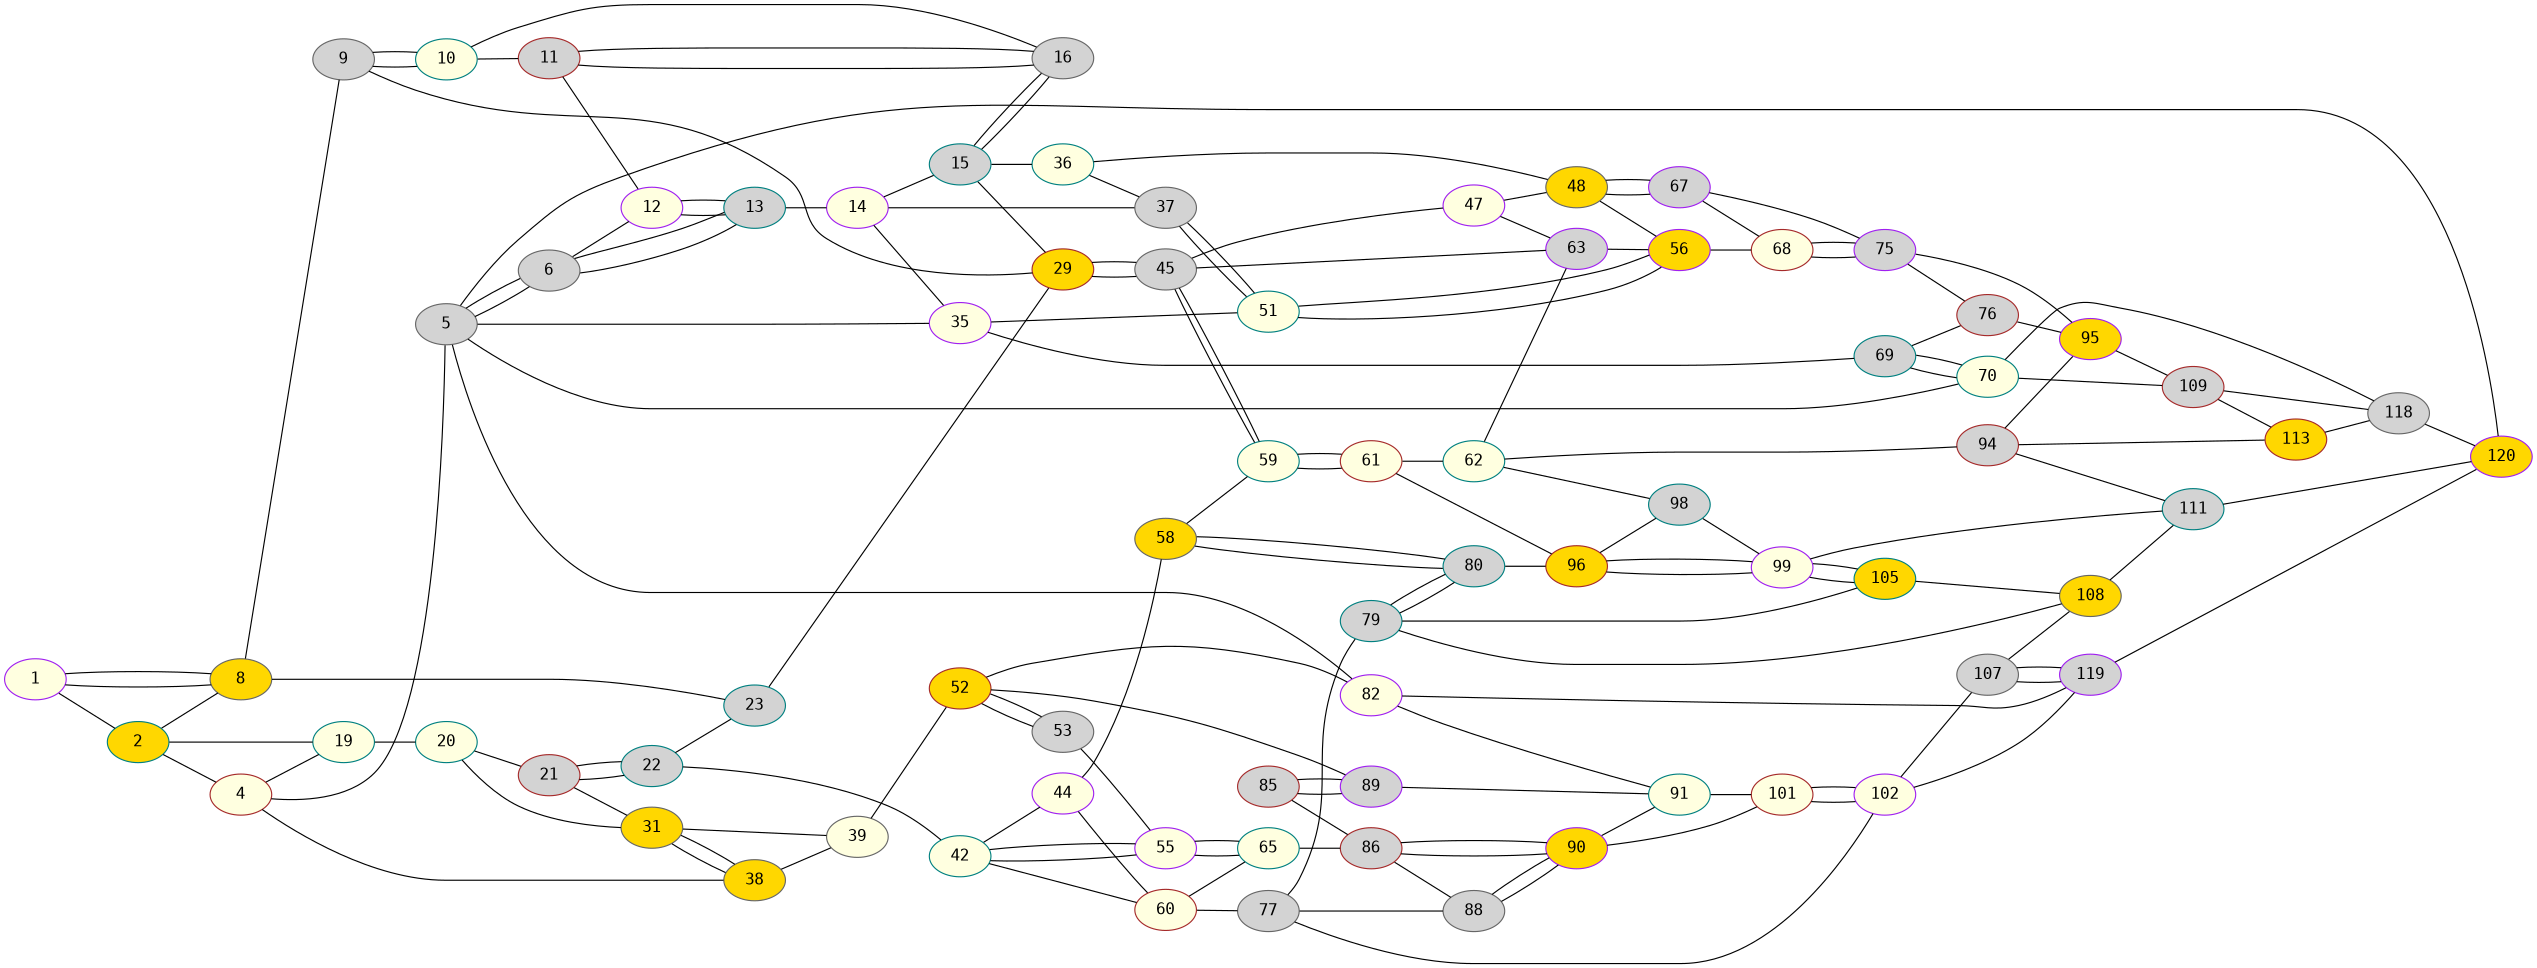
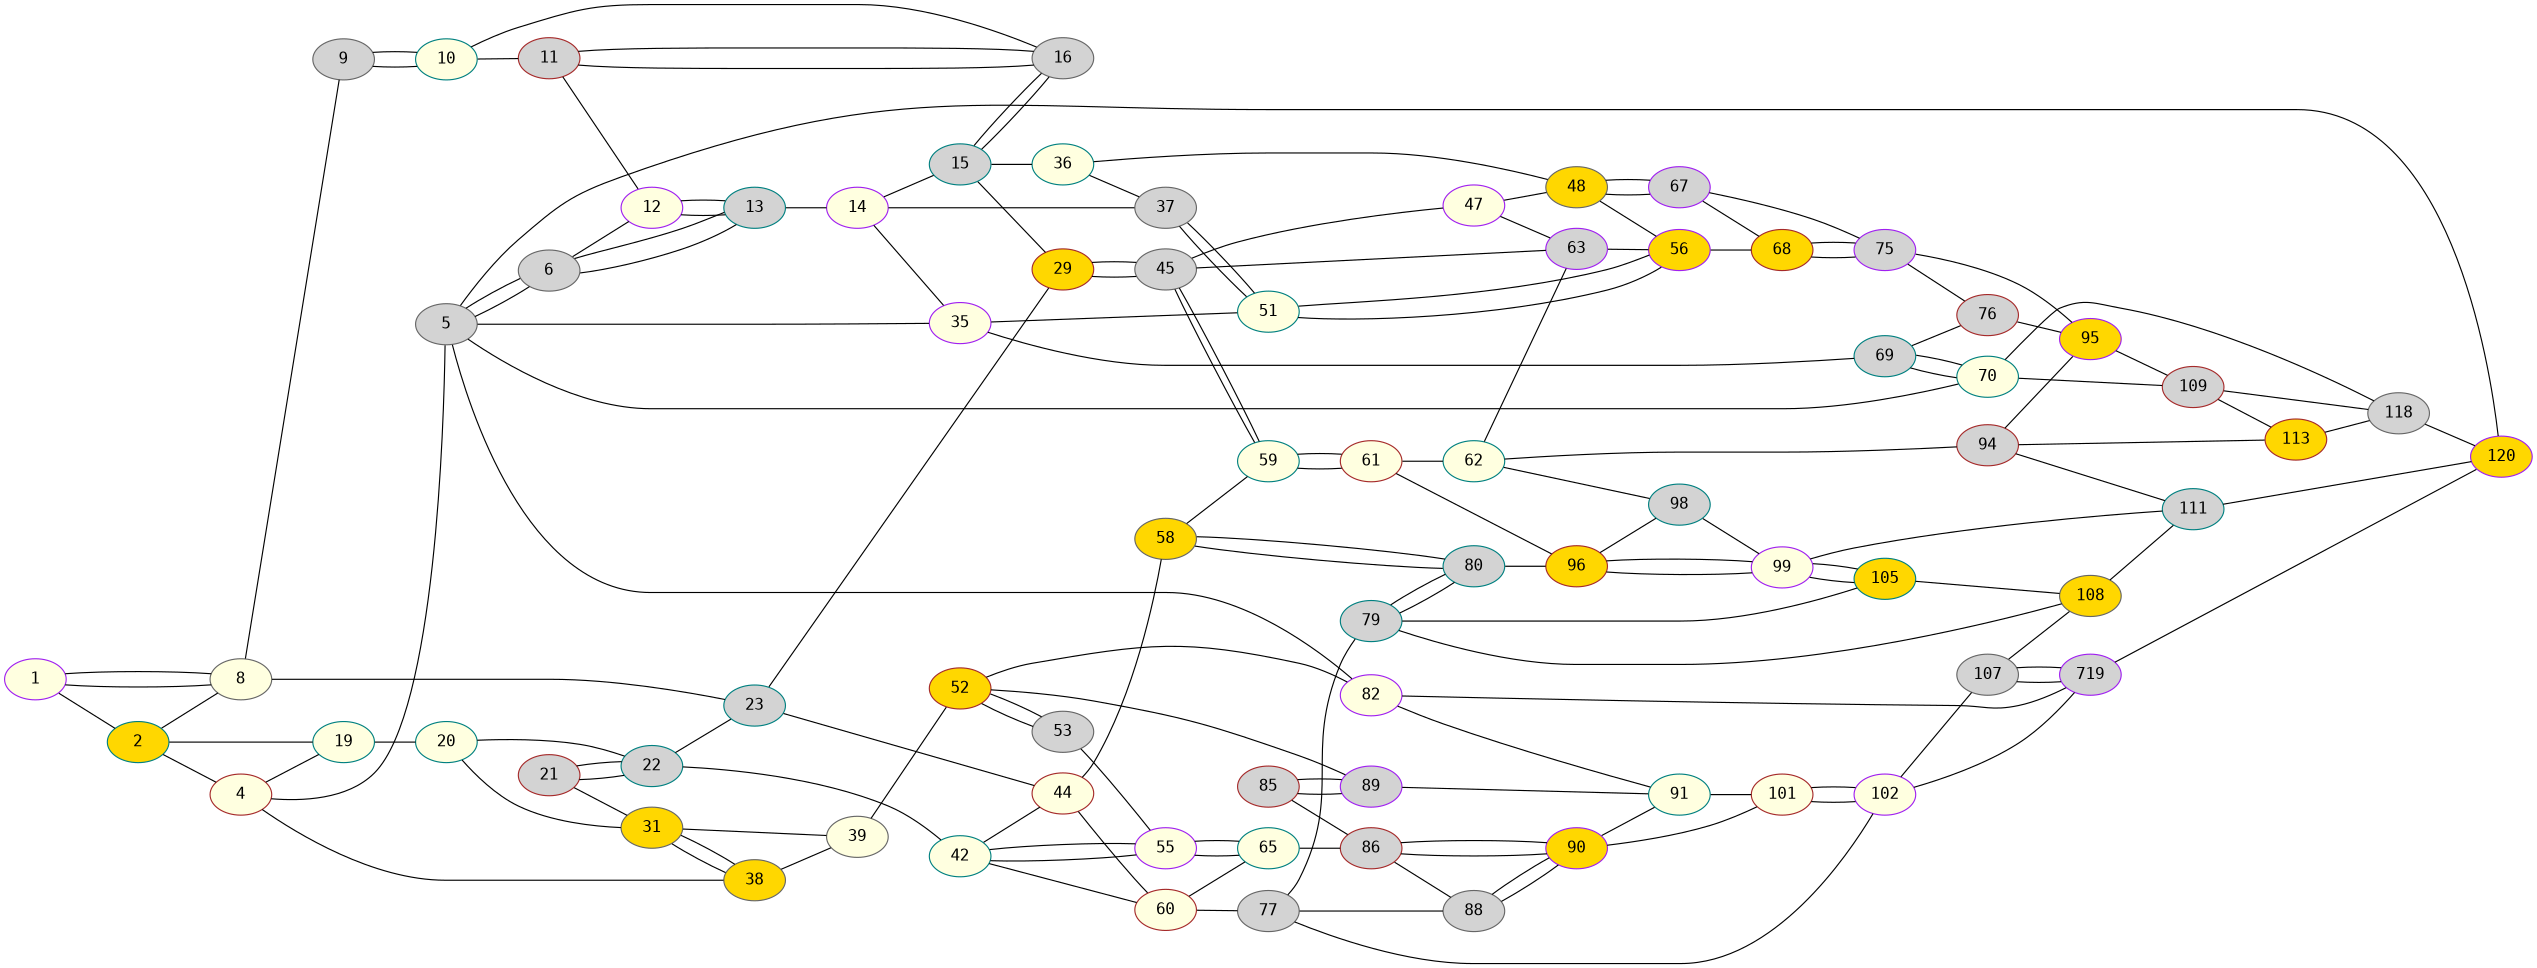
edge "9" -- "29": removed
node "68": fillcolor lightyellow -> gold
node "119": label "119" -> "719"
node "8": fillcolor gold -> lightyellow
edge "23" -- "44": added
edge "20" -- "21": now "20" -- "22"
node "44": color purple -> brown
